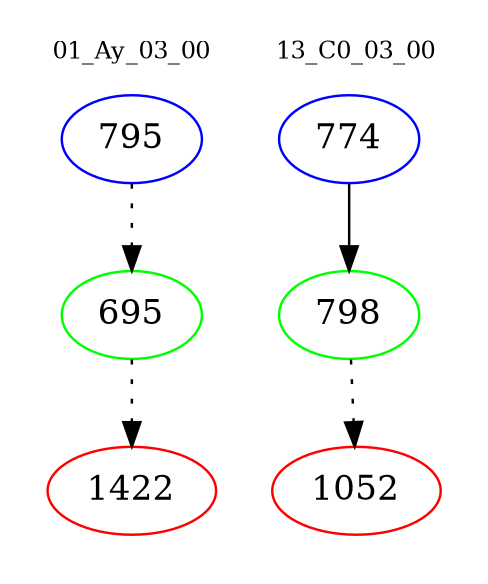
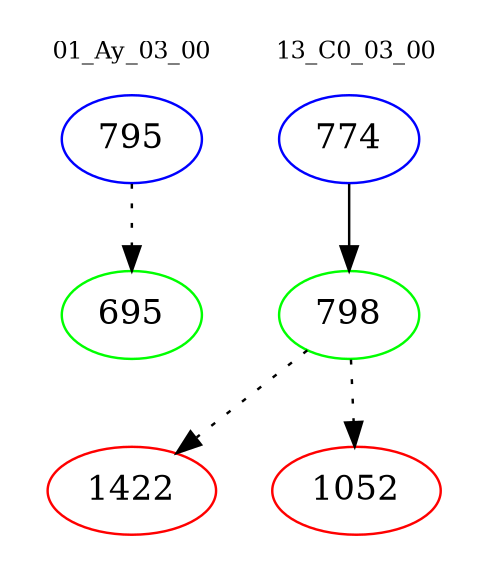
edge "695" -> "1422": now "798" -> "1422"
